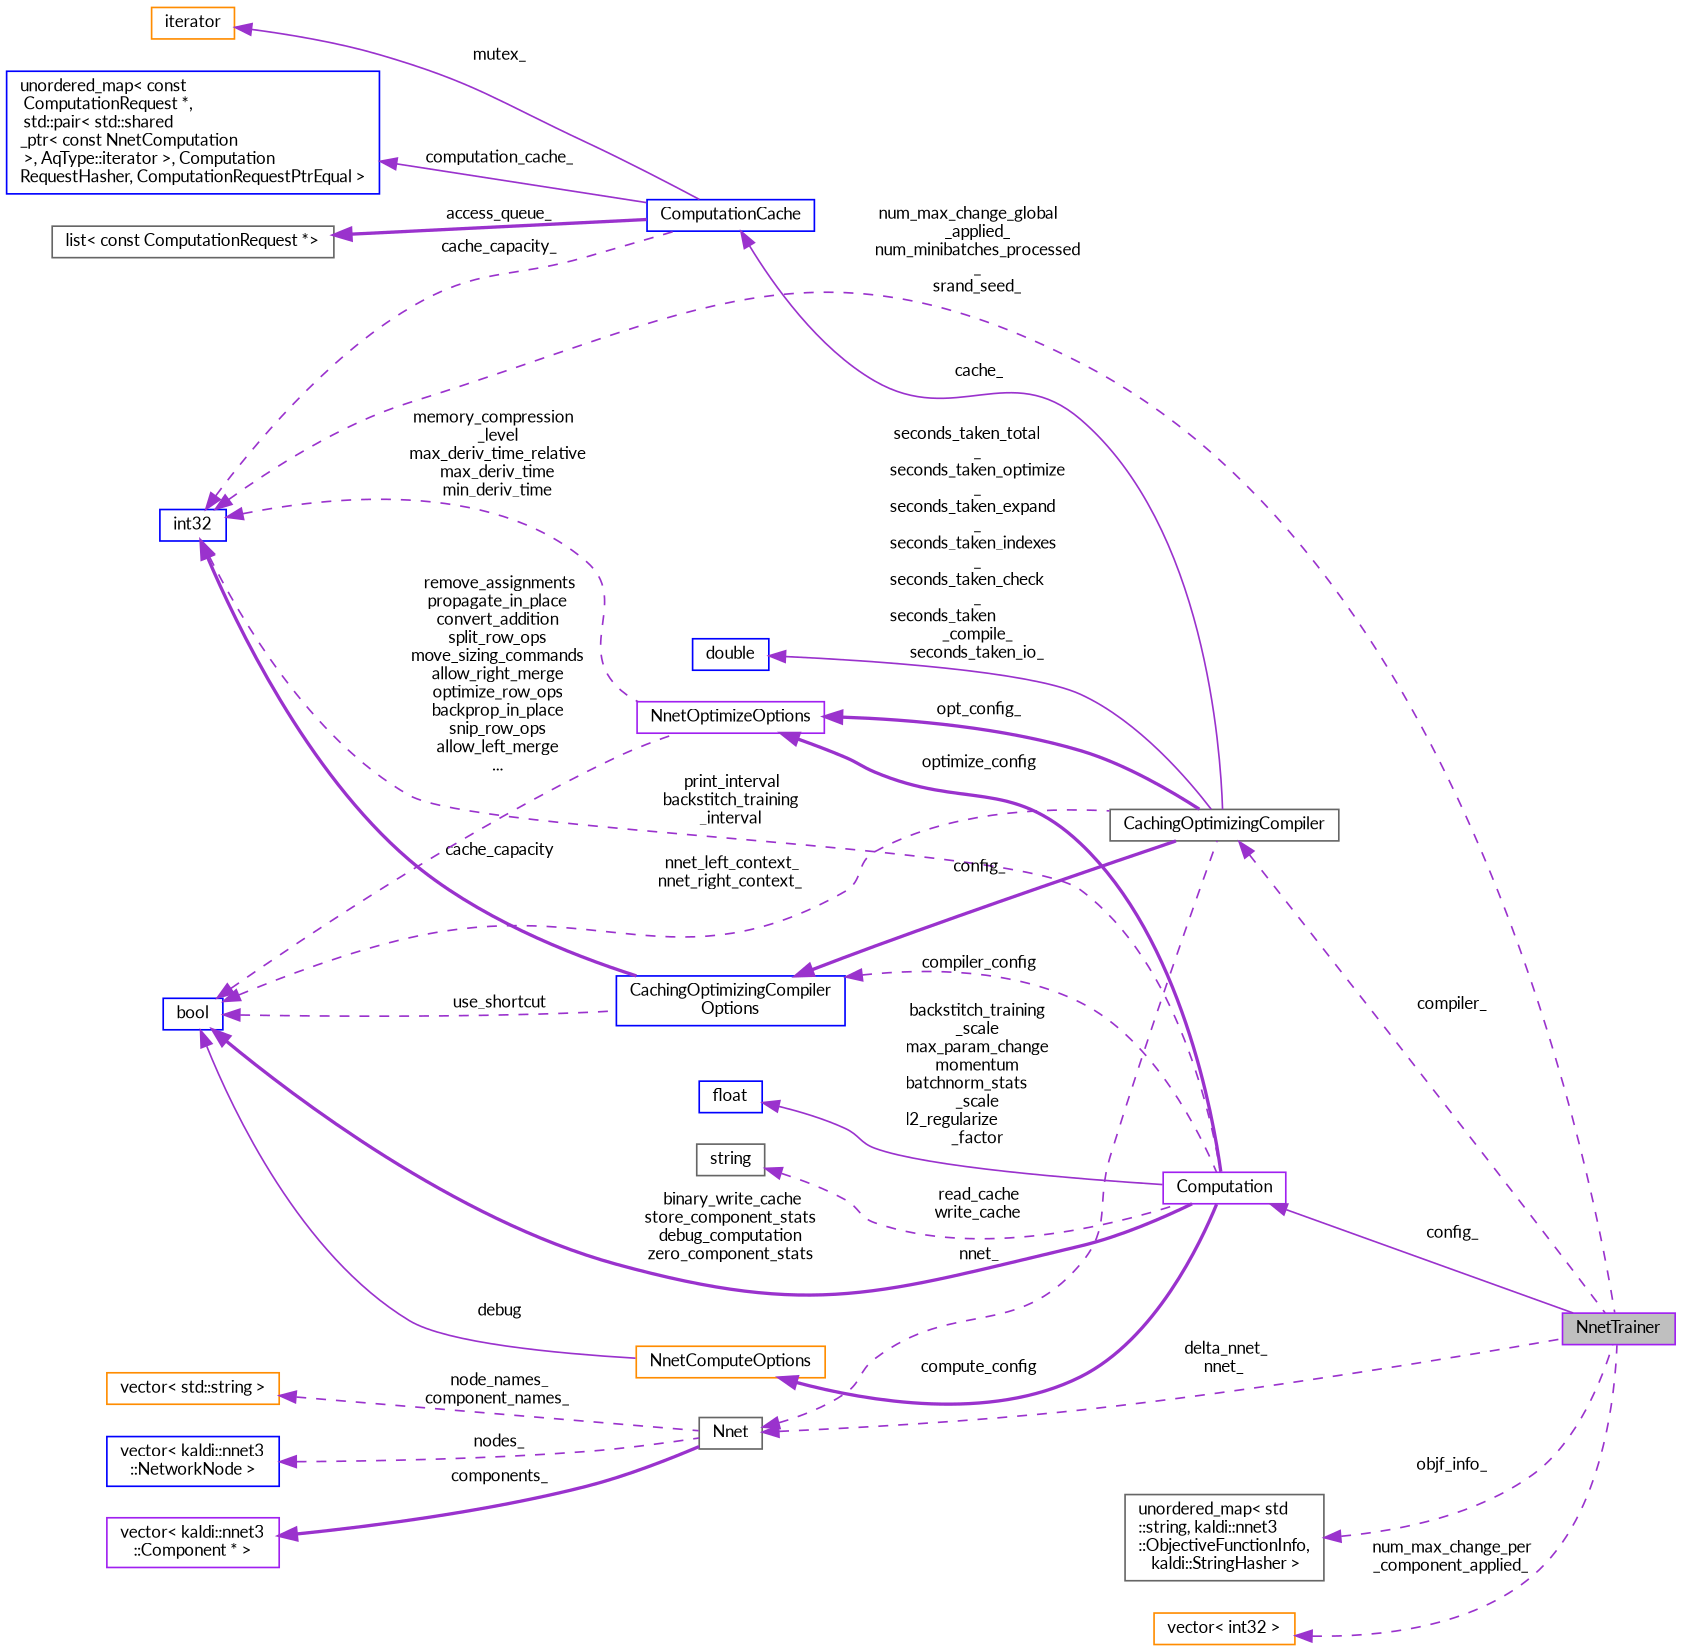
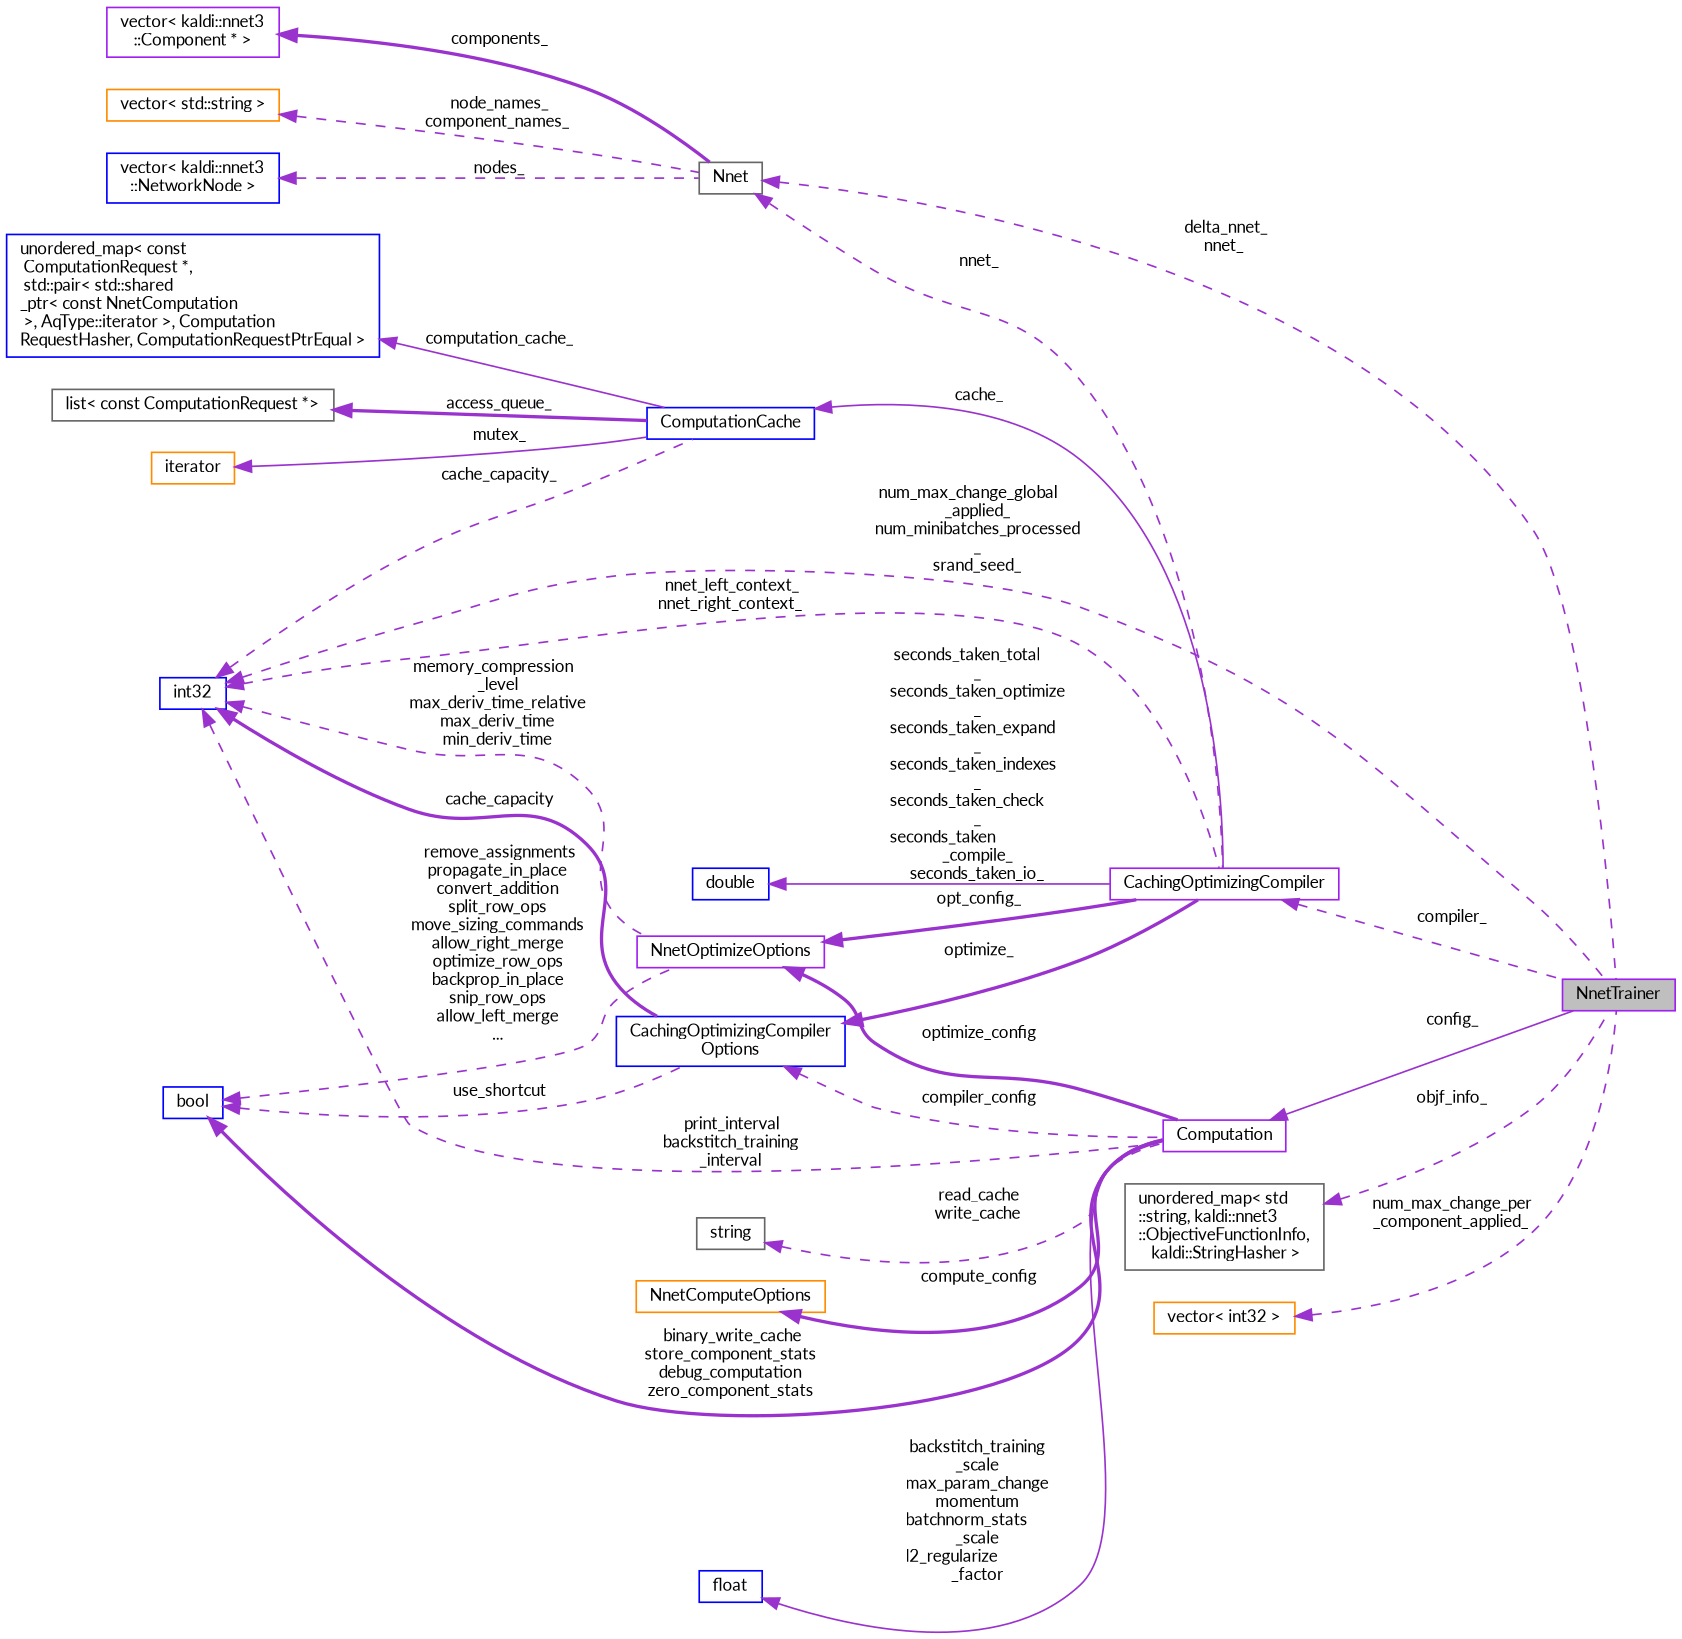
node "CachingOptimizingCompiler": color gray40 -> purple
edge "CachingOptimizingCompiler" -> "CachingOptimizingCompiler Options": label " config_" -> " optimize_"
edge "CachingOptimizingCompiler" -> "bool": now "CachingOptimizingCompiler" -> "int32"
edge "NnetComputeOptions" -> "bool": removed, label "debug"
